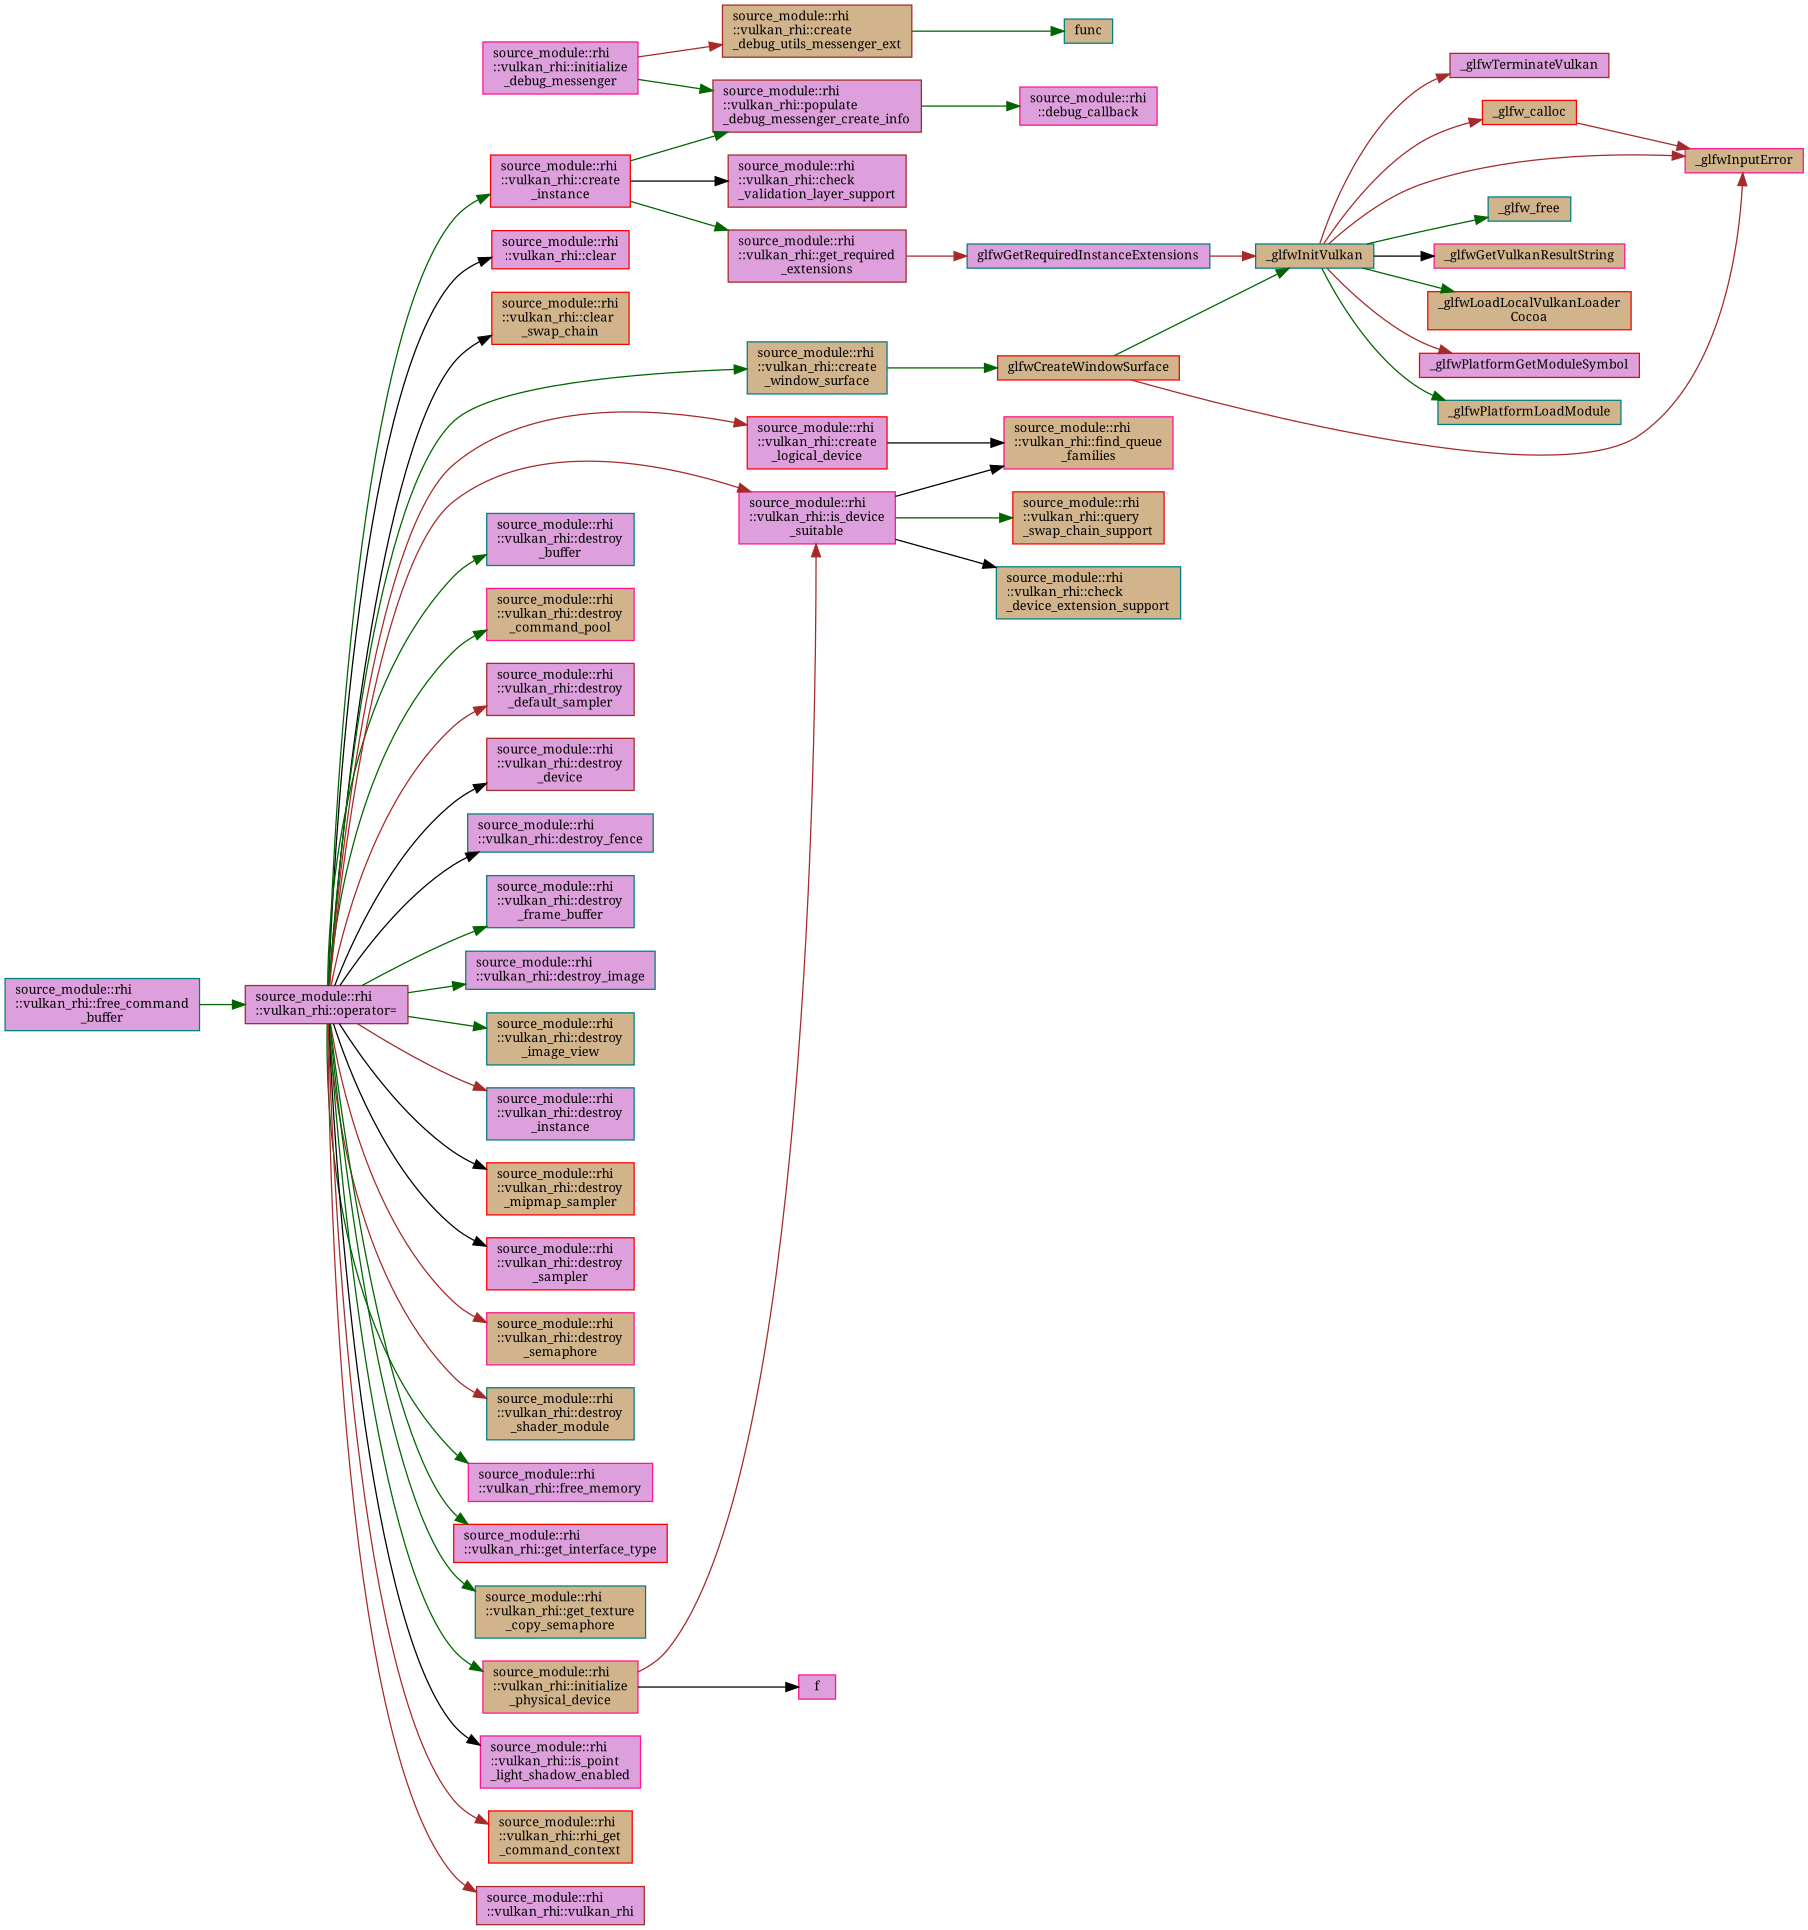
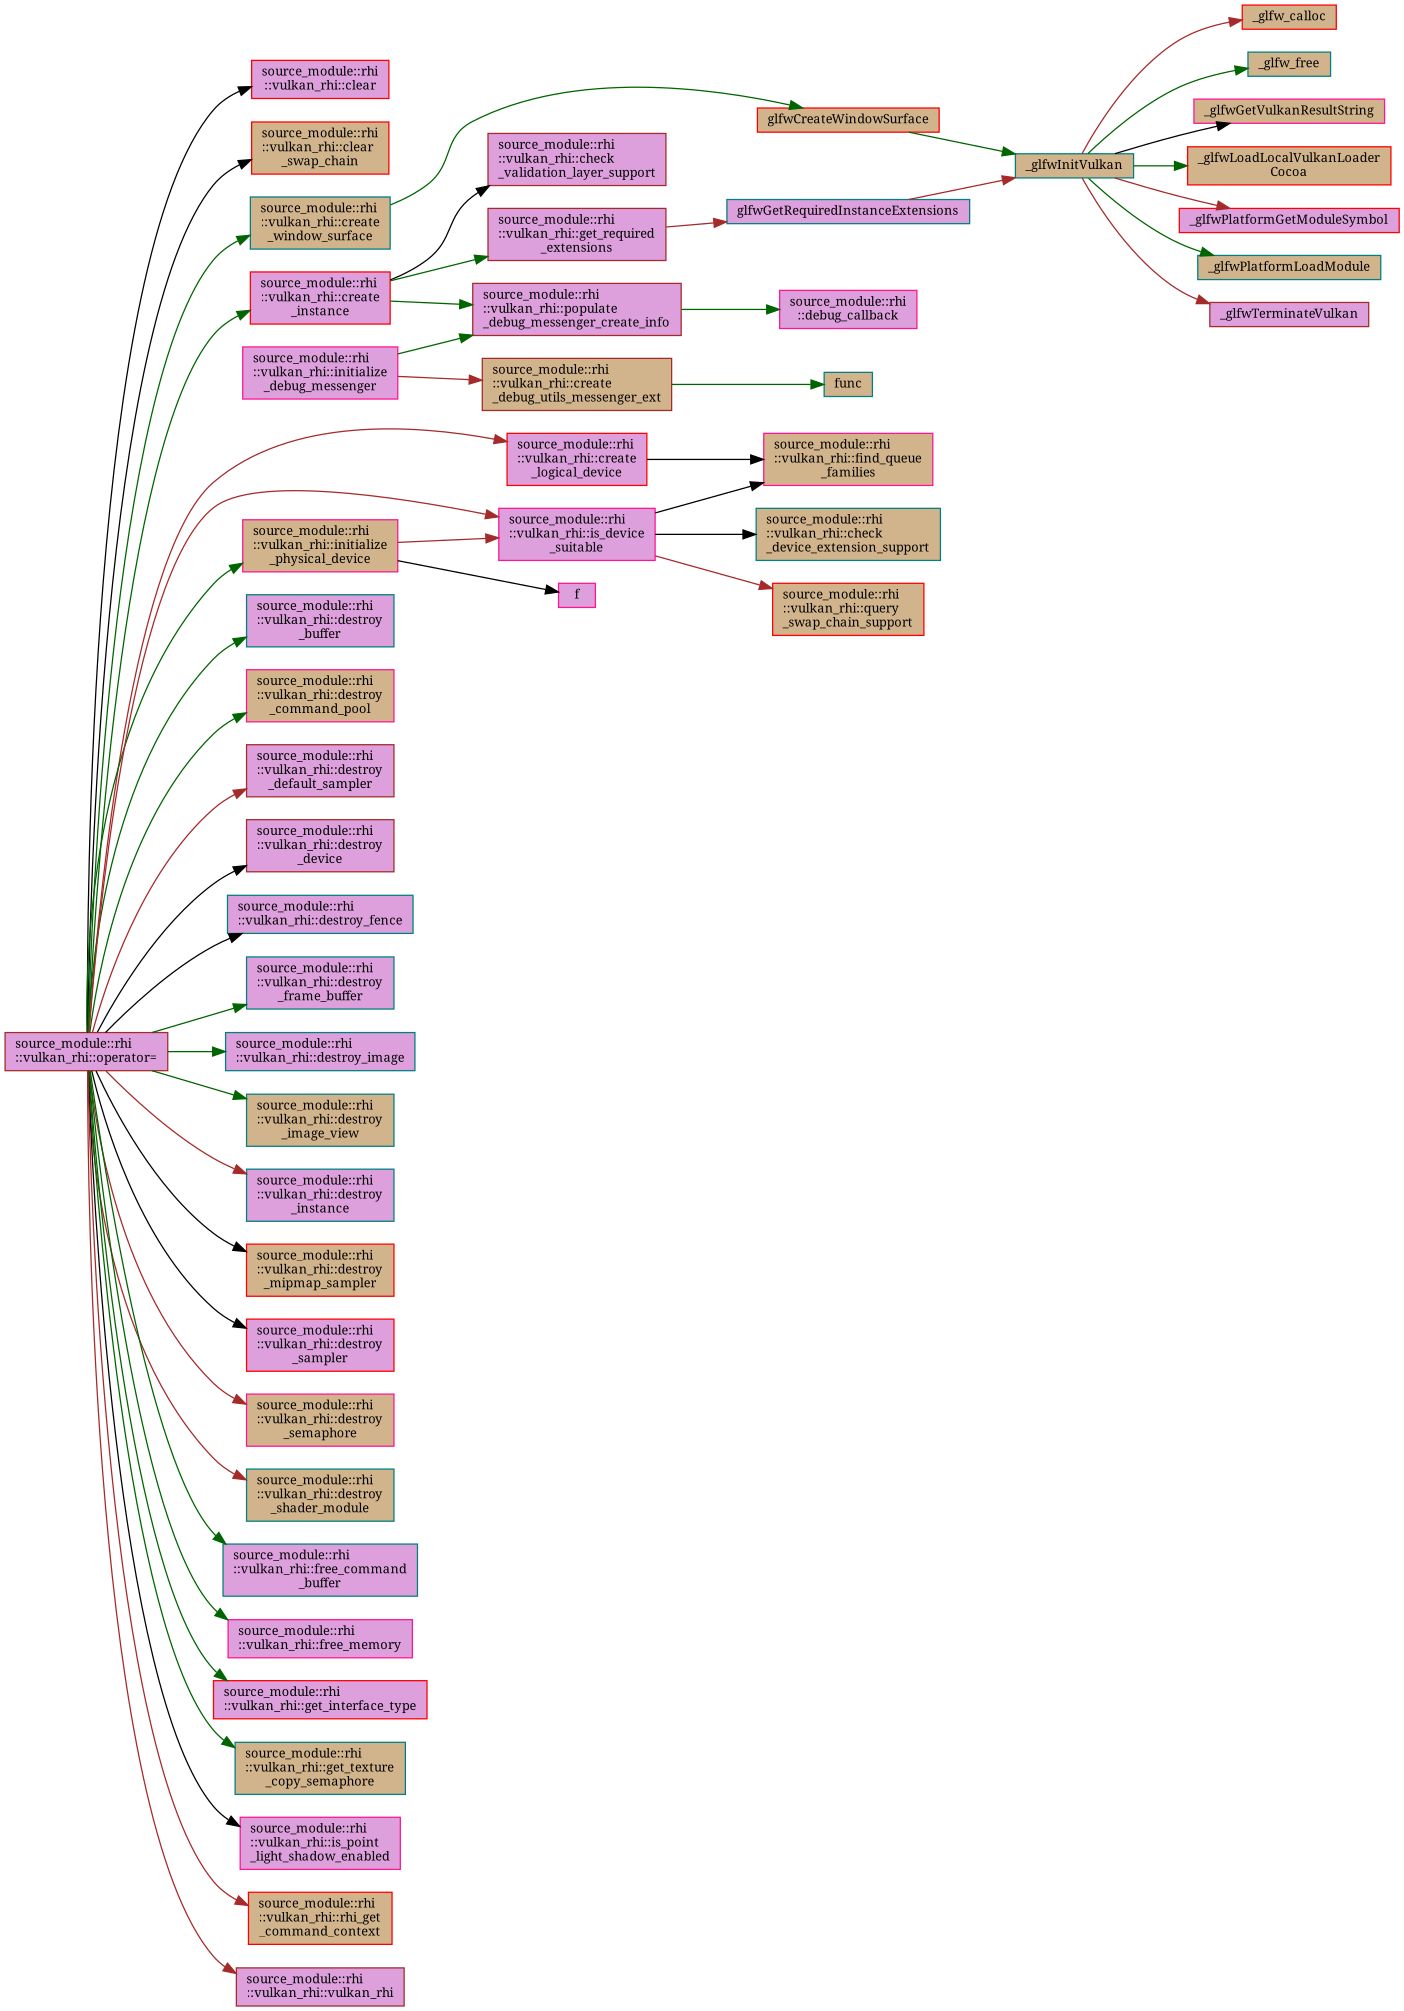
node "_glfwInputError": removed
edge "source_module::rhi ::vulkan_rhi::is_device _suitable" -> "source_module::rhi ::vulkan_rhi::query _swap_chain_support": color darkgreen -> brown
edge "source_module::rhi ::vulkan_rhi::free_command _buffer" -> "source_module::rhi ::vulkan_rhi::operator=": reversed
